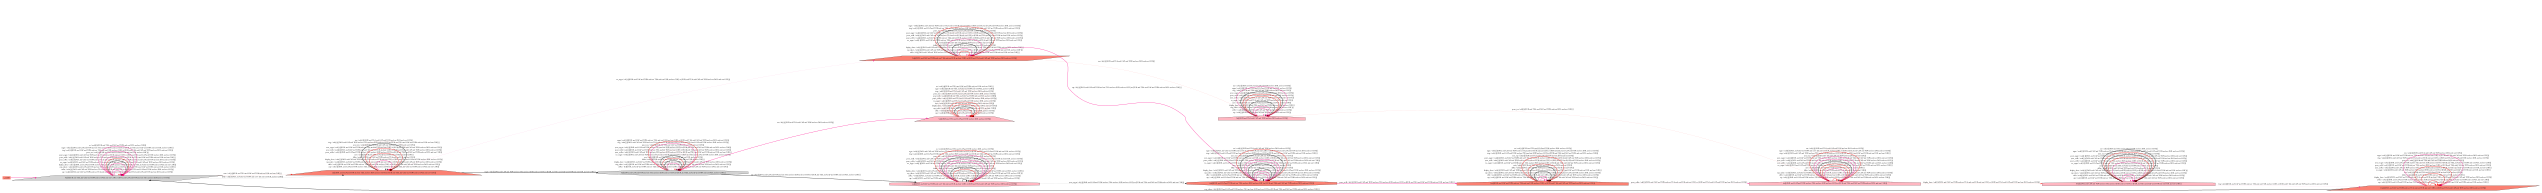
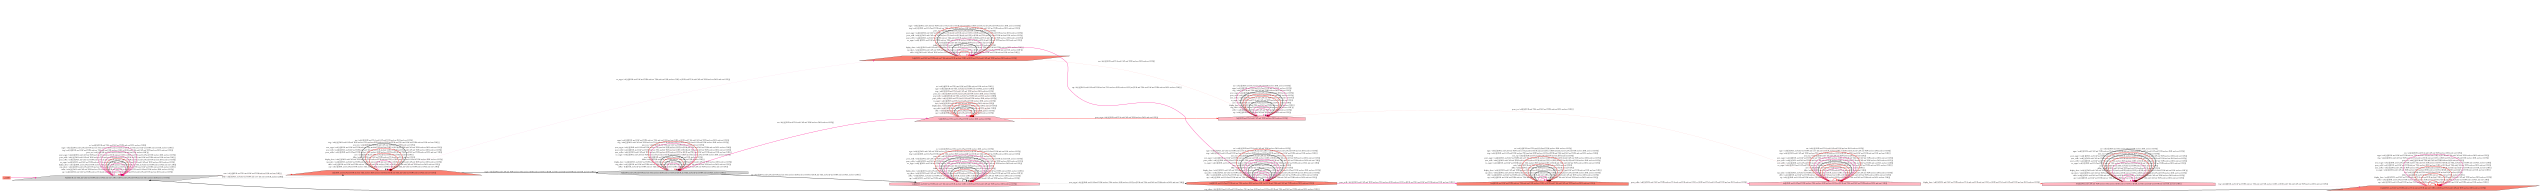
edge "5@[((EUR and TEA and CAP and TON and not DOL and not COF))]" -> "7@[((EUR and TEA and CAP and TON and not DOL and not COF))]": added, label "pour_sugar / ok() [((EUR and TEA and CAP and TON and not DOL and not COF))]"
